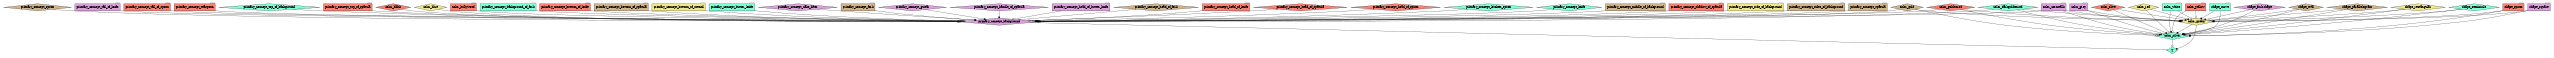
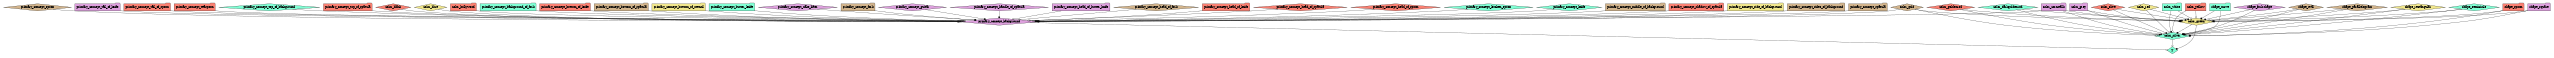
edge "color_goldenrod" -> "primary_concept_background": removed
edge "color_darkgoldenrod" -> "primary_concept_background": removed
